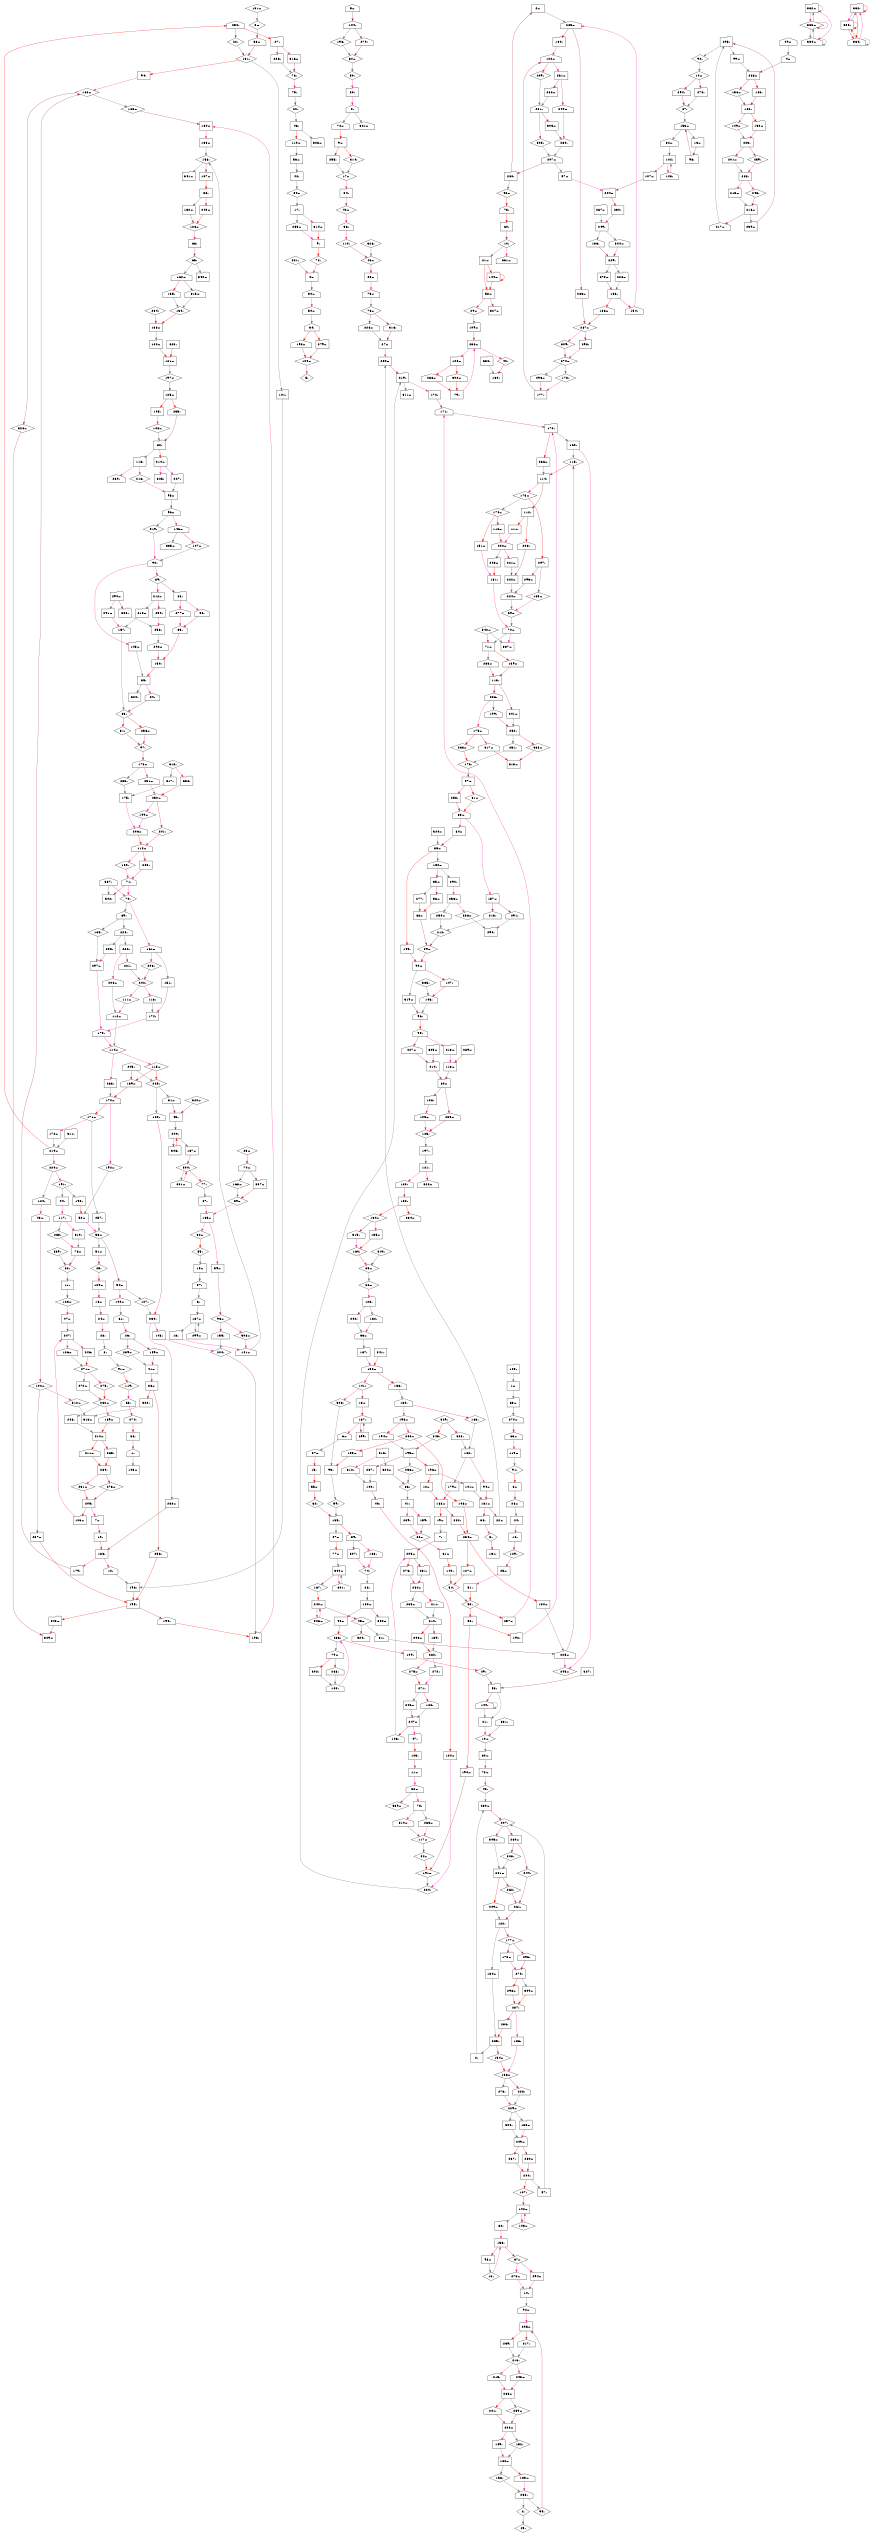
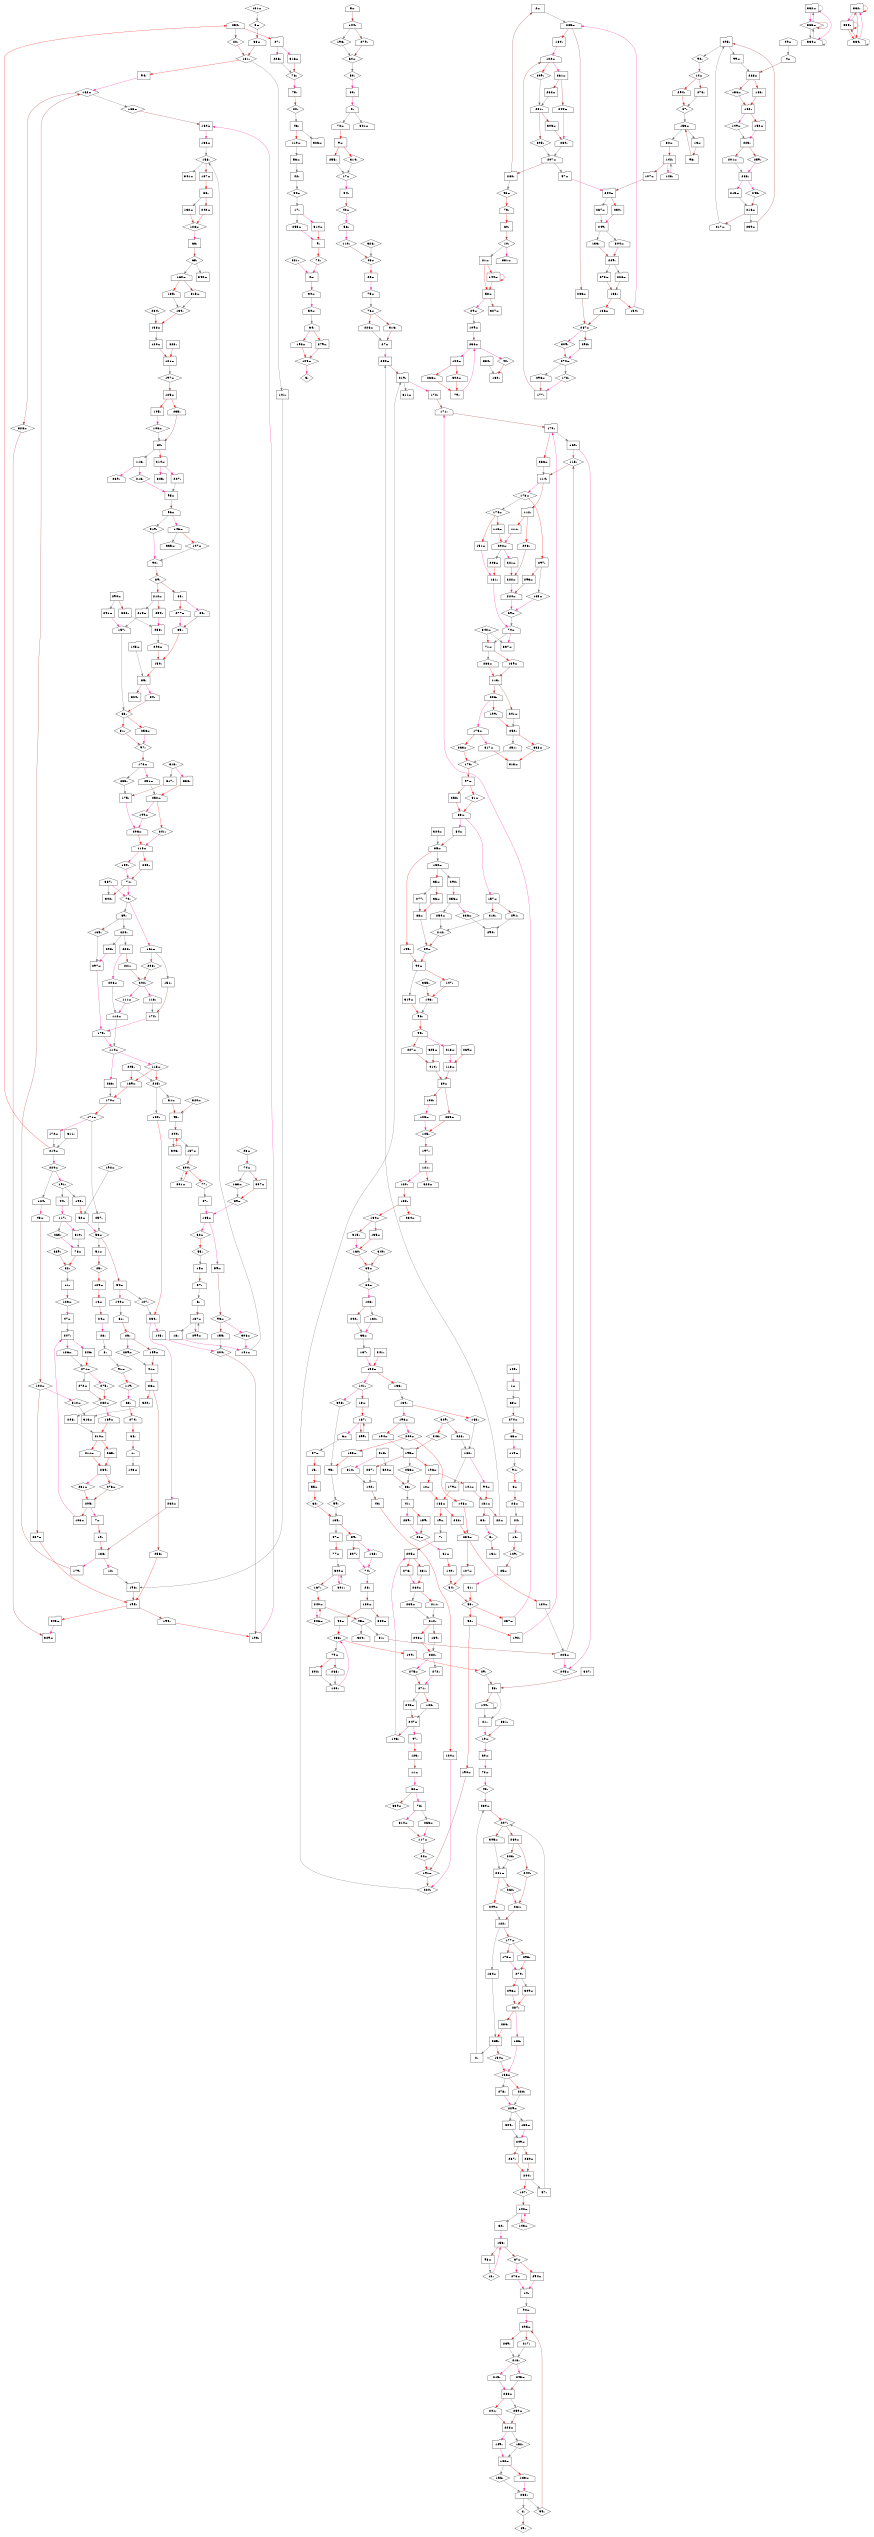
edge "204+" -> "267+": added
edge "90-" -> "145+": removed
edge "170+" -> "192+": removed
